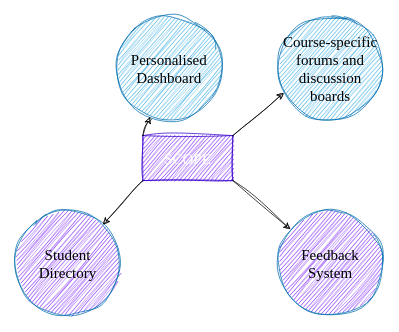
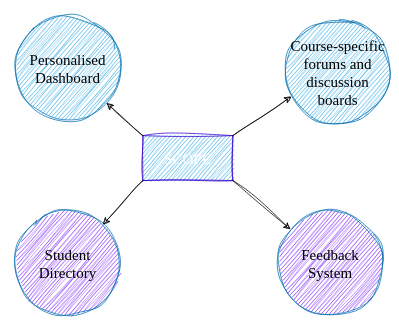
node "Personalised Dashboard": moved (169, 68) -> (68, 68)
node "Course-specific forums and discussion boards": moved (330, 68) -> (338, 72)
node "SCOPE": fillcolor #6a00ff -> #1ba1e2
